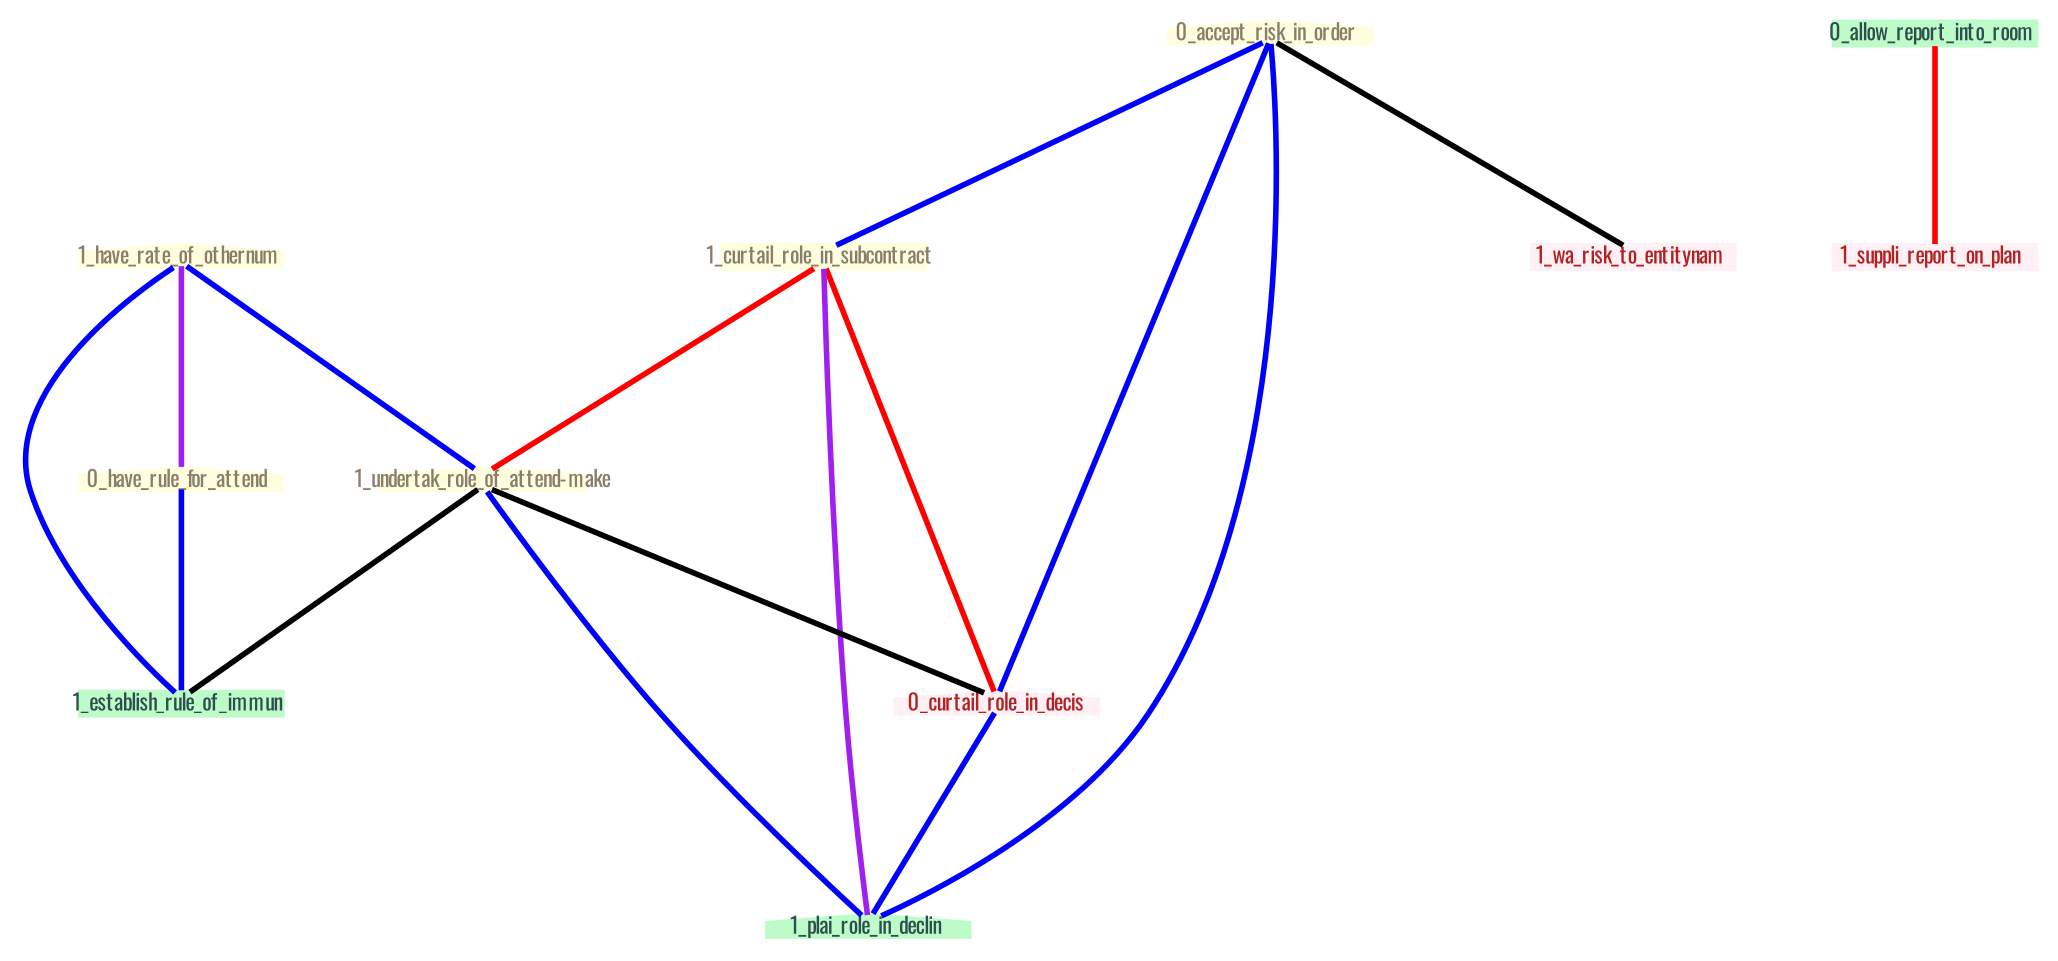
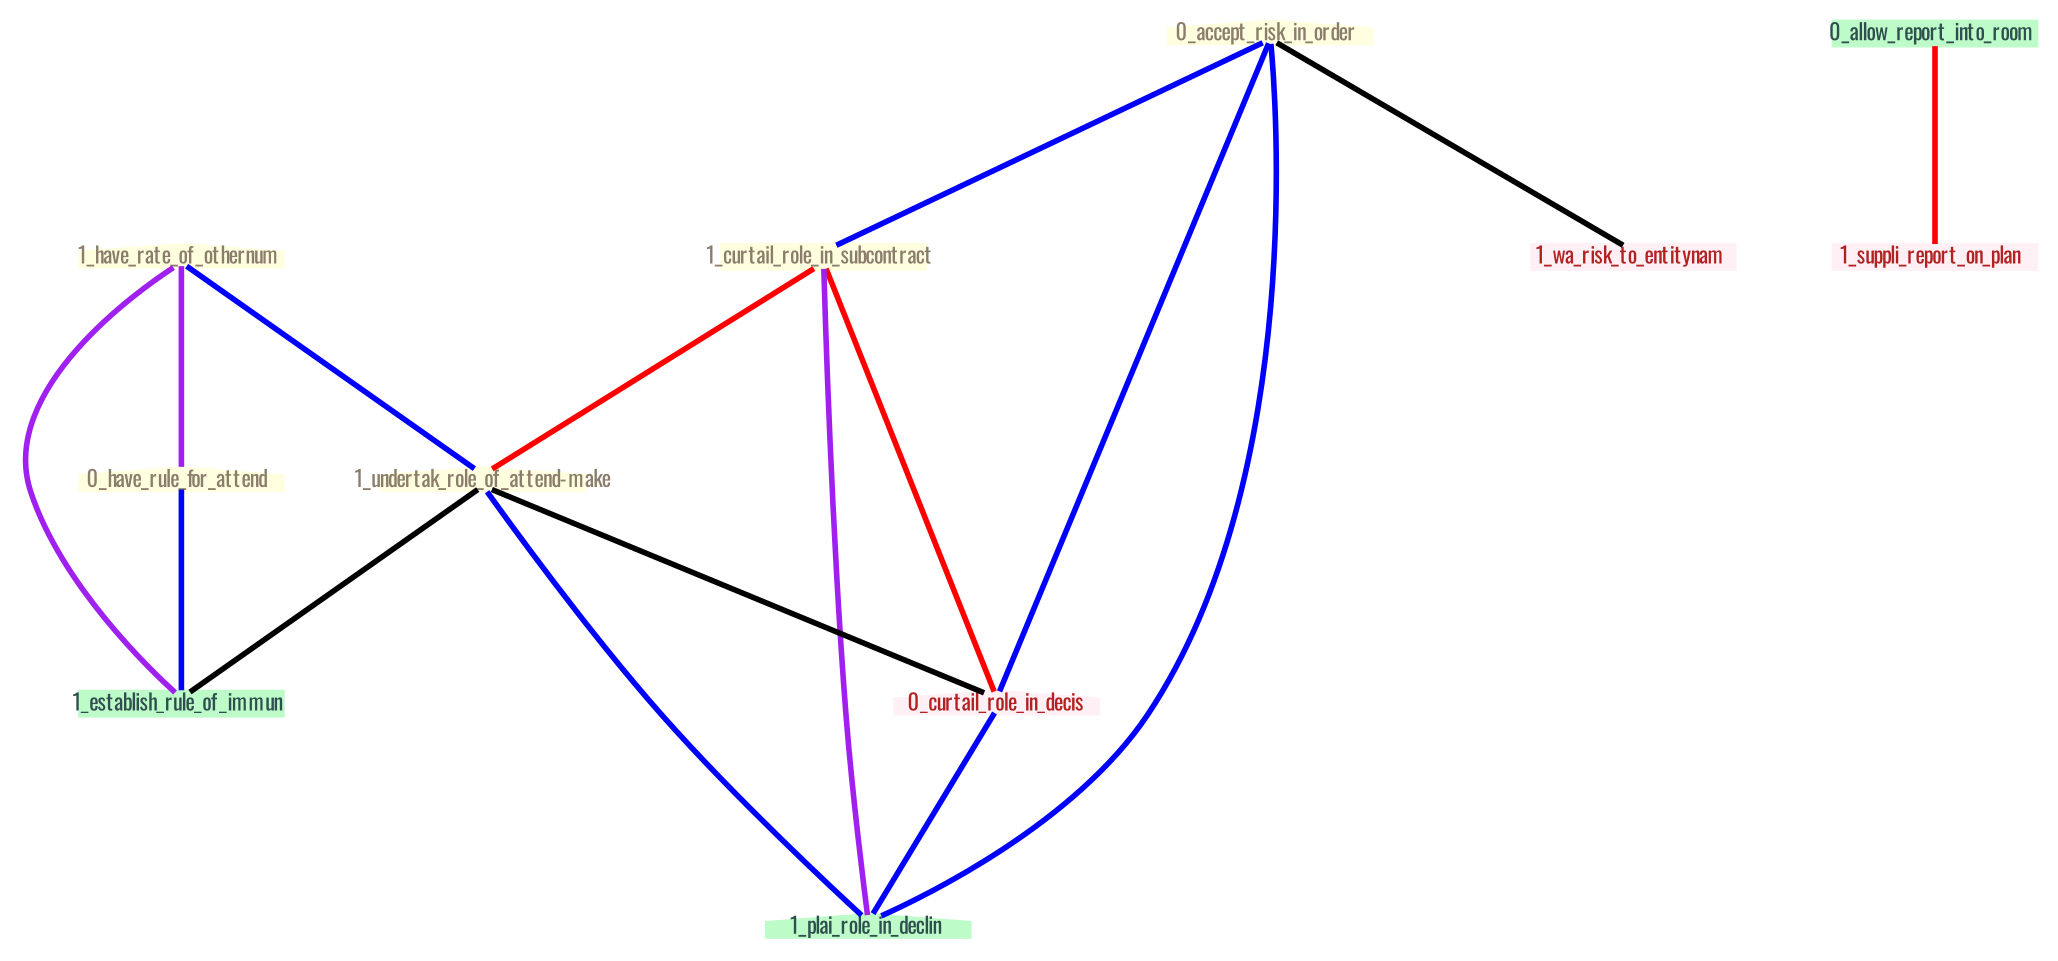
edge "1_have_rate_of_othernum" -- "1_establish_rule_of_immun": color blue -> purple
